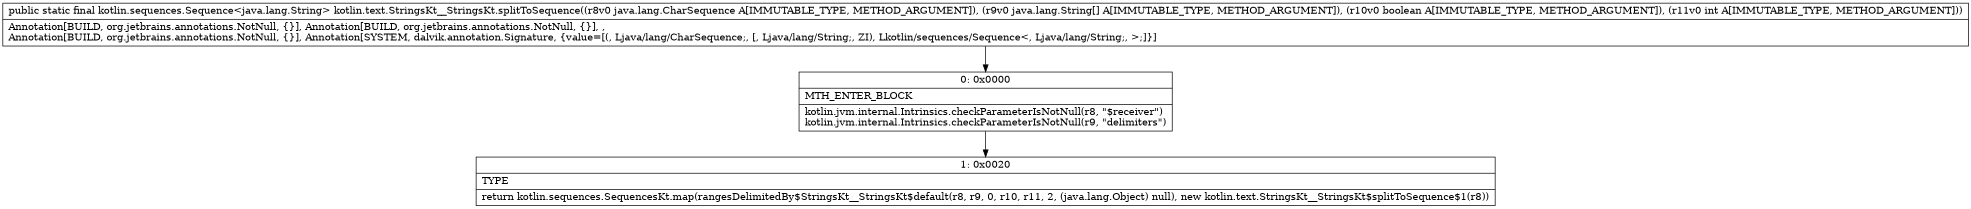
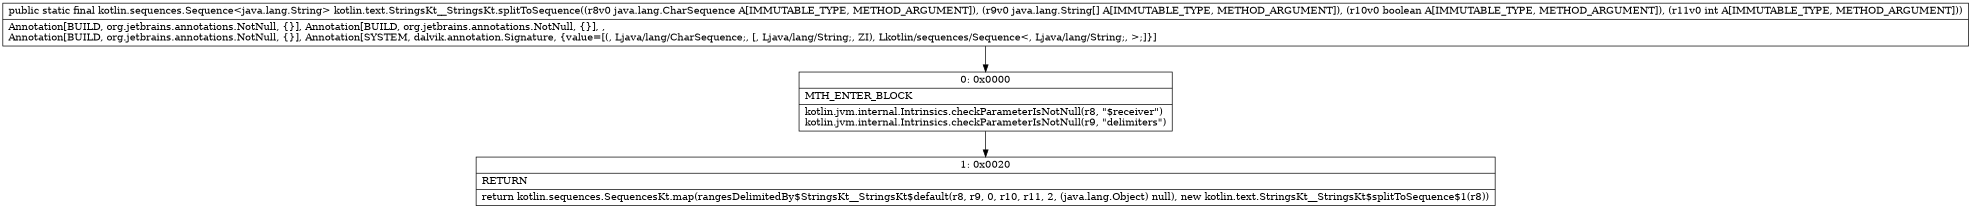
node "1: 0x0020": text "TYPE" -> "RETURN"
